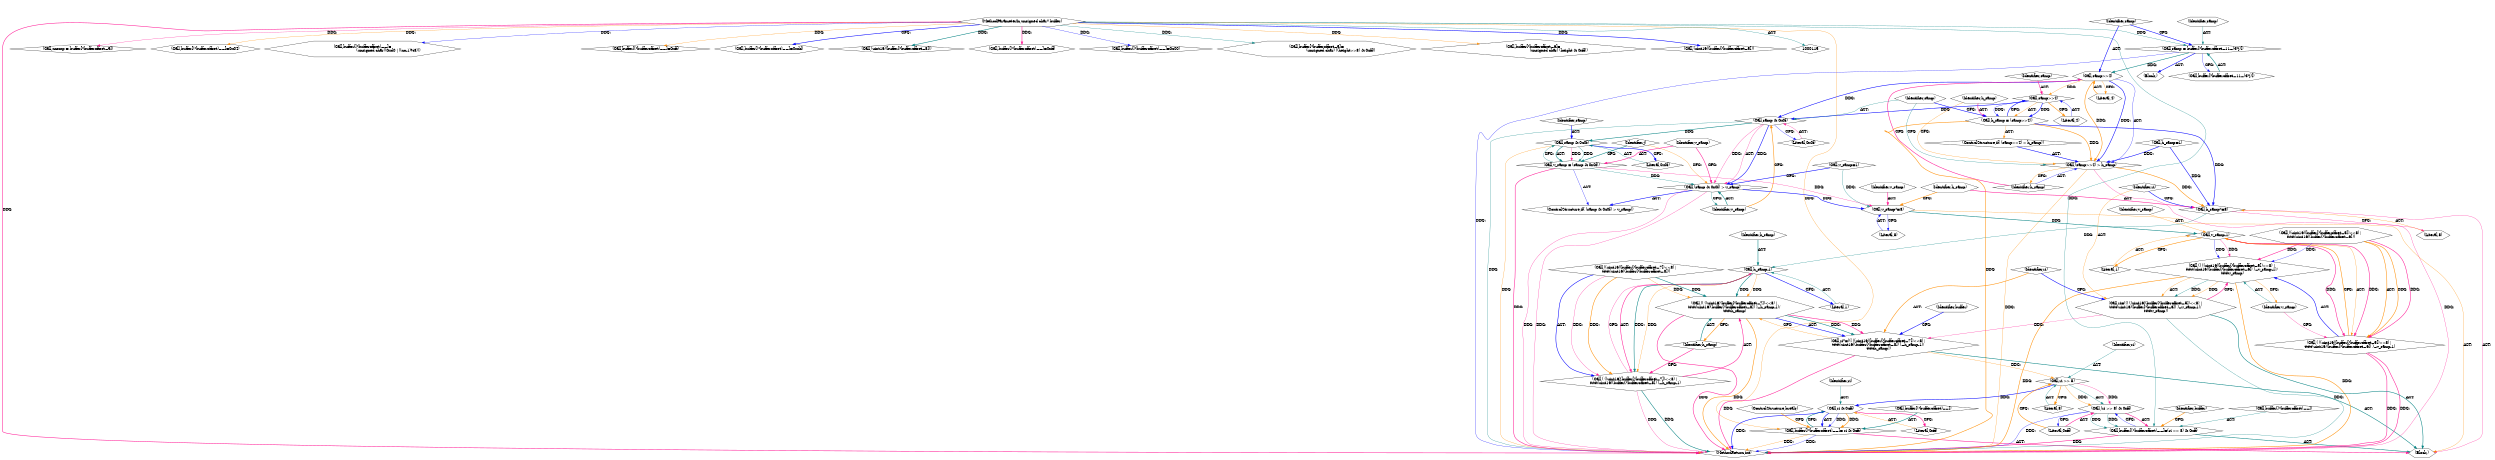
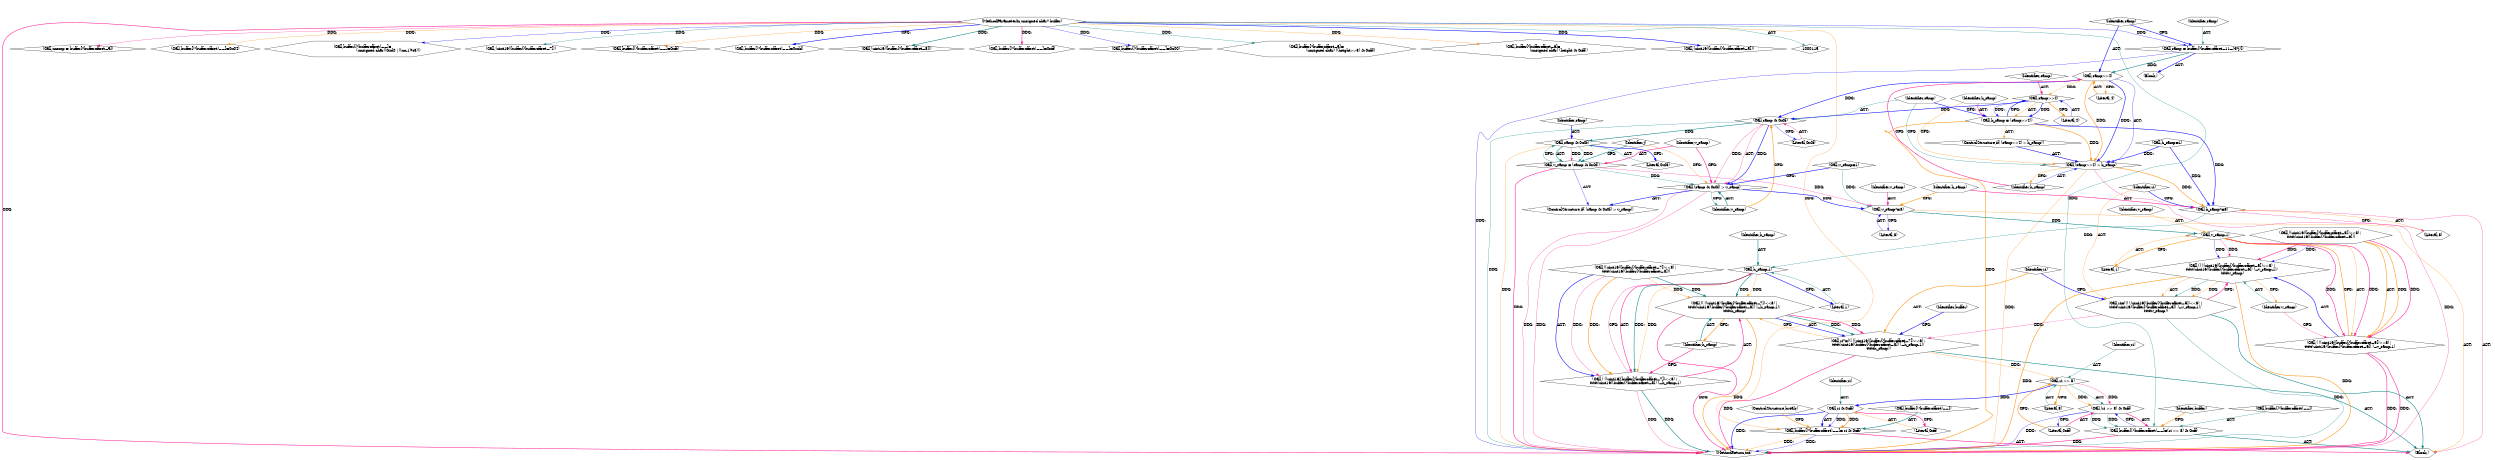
edge "(MethodParameterIn,unsigned char* buffer)" -> "(Call,samp = buffer[*bufferoffset+11+(3*j)])": color teal -> blue
node "(Call,(uint16)(buffer[*bufferoffset+7]))": added
node "(Call,buffer[*bufferoffset+11+(3*j)])": removed
edge "(Call,buffer[(*bufferoffset)++]= ri & 0xff)" -> "(Call,ri & 0xff)": removed, label "CFG:"
